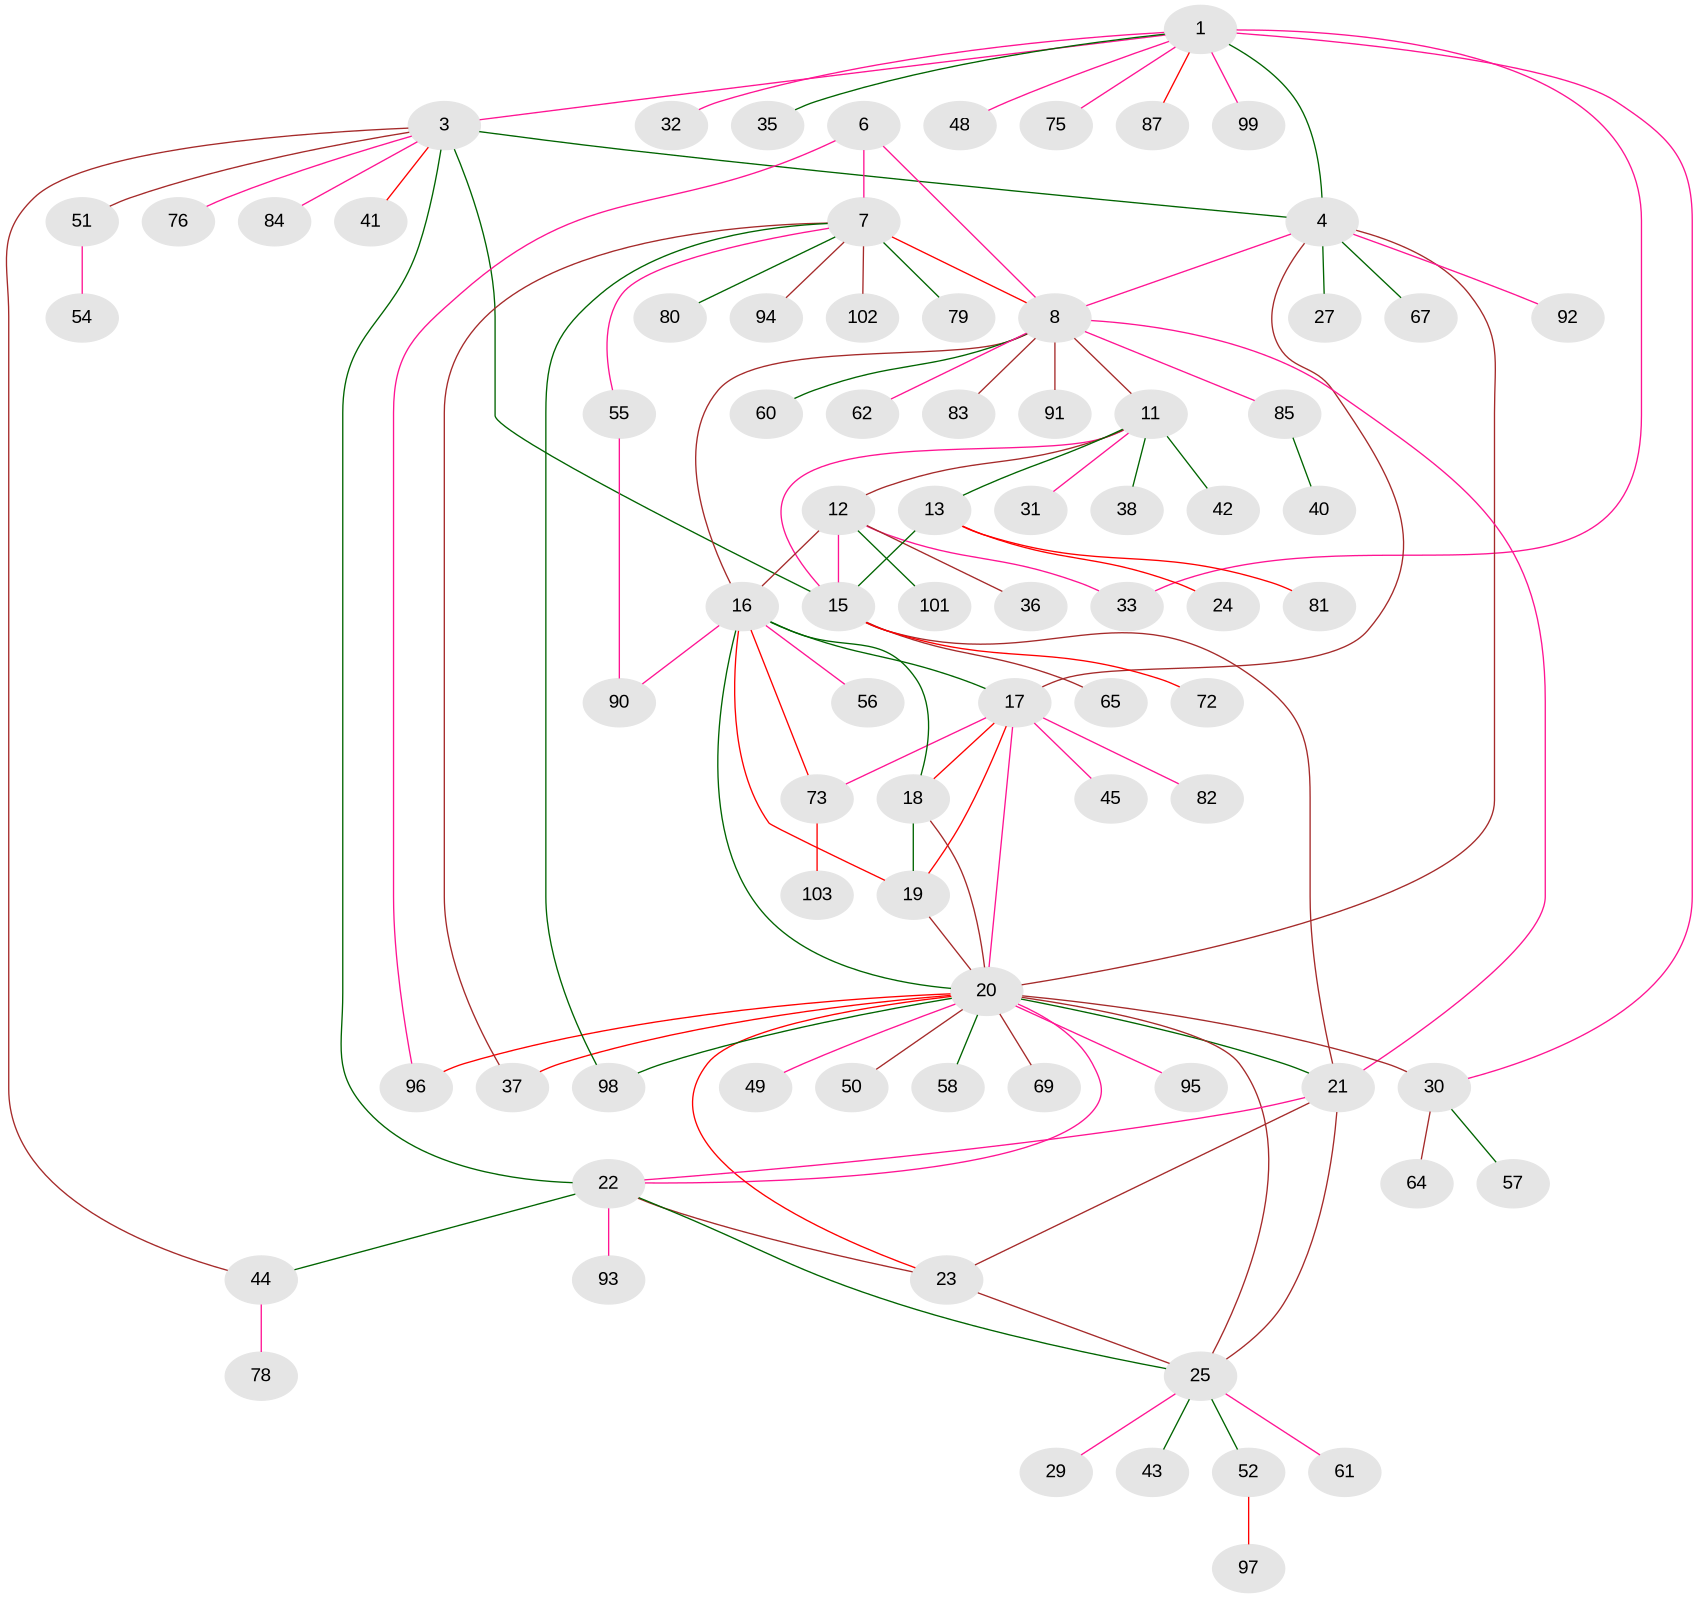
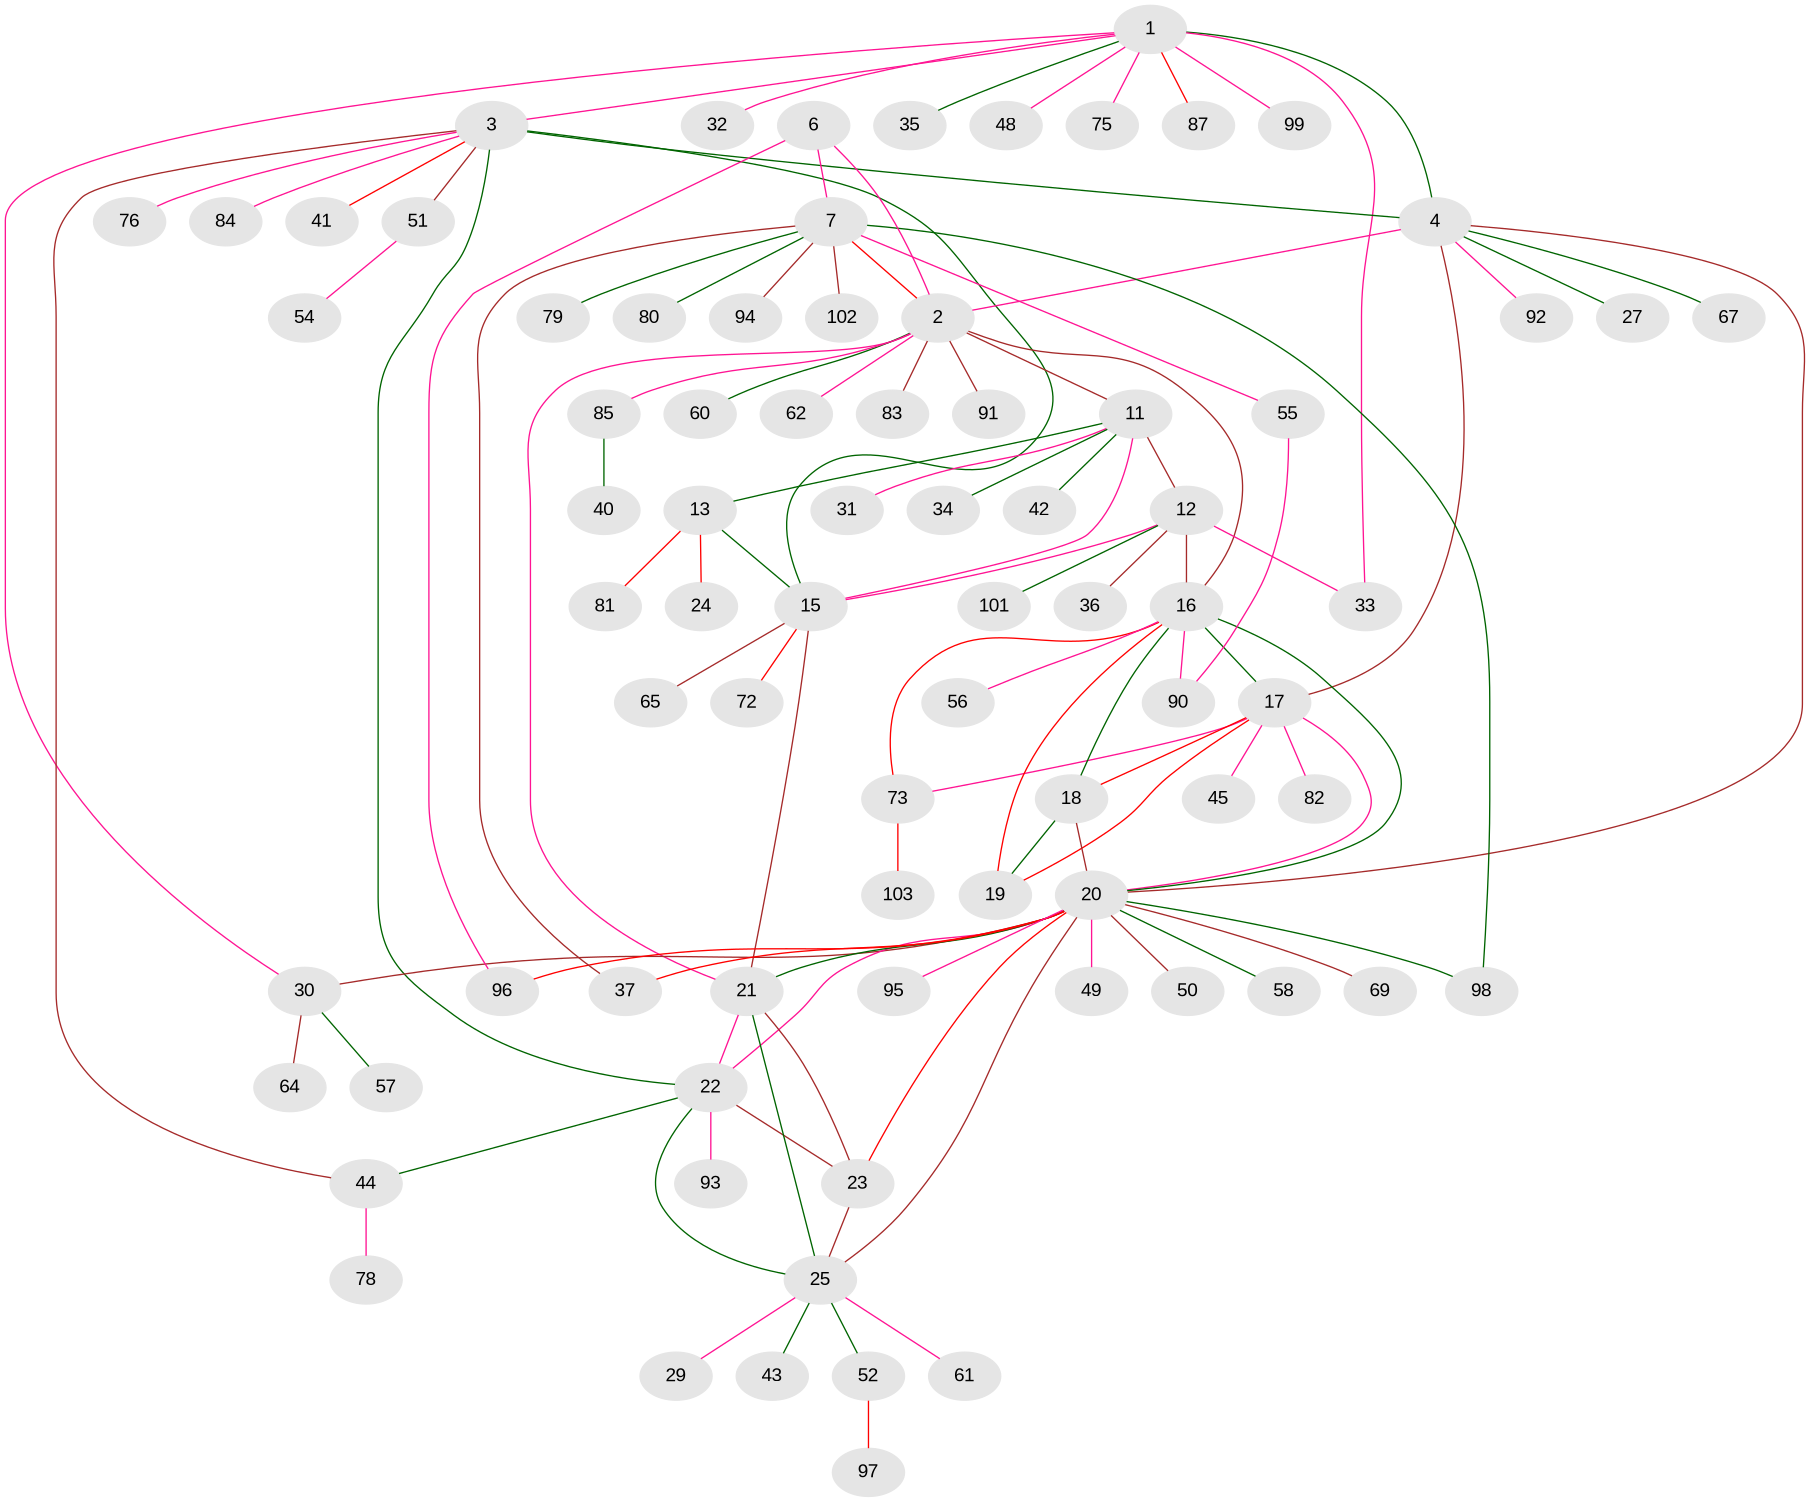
node "8": label "8" -> "2"
node "38": label "38" -> "34"
edge "19" -- "20": removed
edge "21" -- "25": color brown -> darkgreen
